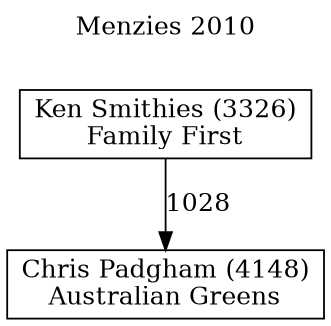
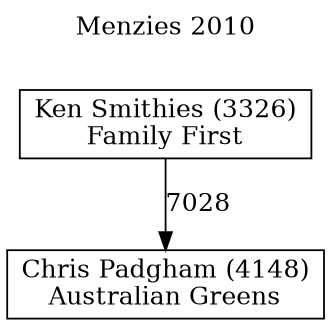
edge "Ken Smithies (3326) Family First" -> "Chris Padgham (4148) Australian Greens": label "1028" -> "7028"
